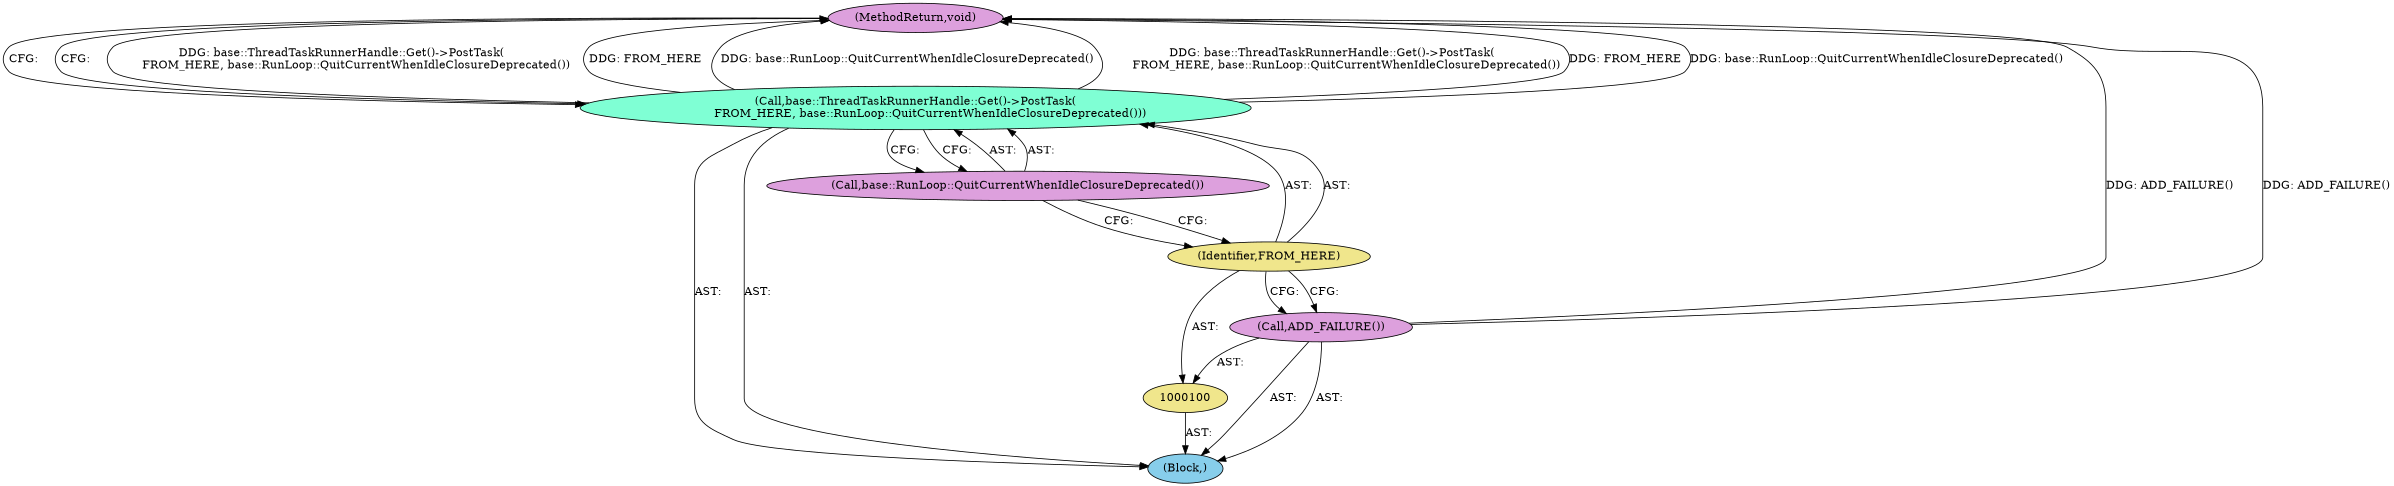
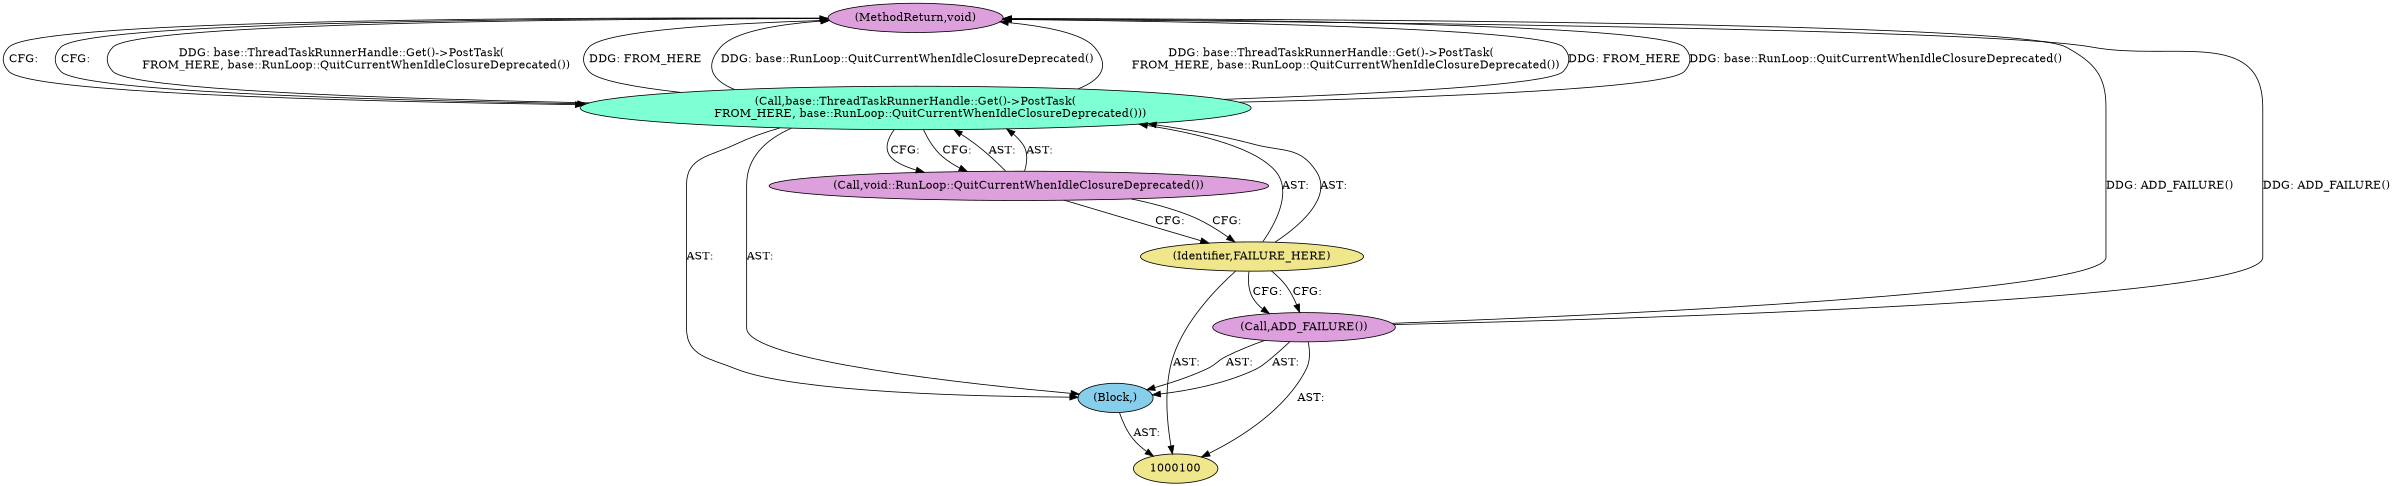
node "(Call,base::RunLoop::QuitCurrentWhenIdleClosureDeprecated())": label "(Call,base::RunLoop::QuitCurrentWhenIdleClosureDeprecated())" -> "(Call,void::RunLoop::QuitCurrentWhenIdleClosureDeprecated())"
node "(Identifier,FROM_HERE)": label "(Identifier,FROM_HERE)" -> "(Identifier,FAILURE_HERE)"
edge "1000100" -> "(Block,)": reversed
